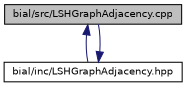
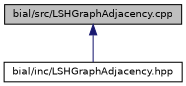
edge "bial/src/LSHGraphAdjacency.cpp" -> "bial/inc/LSHGraphAdjacency.hpp": removed
